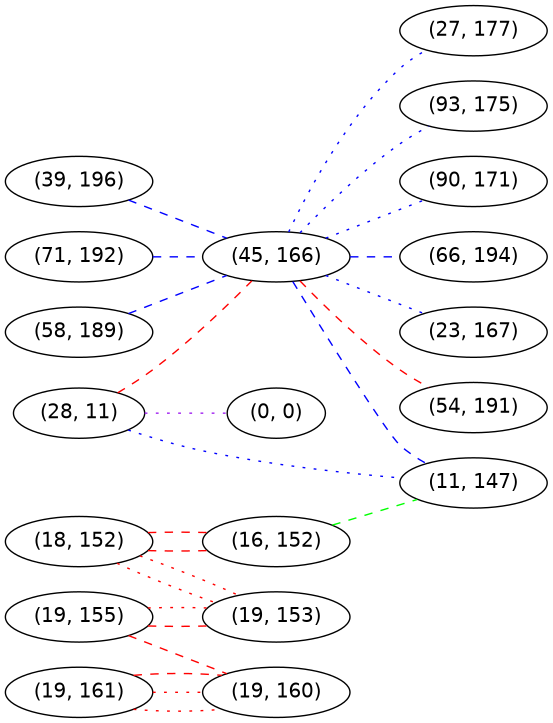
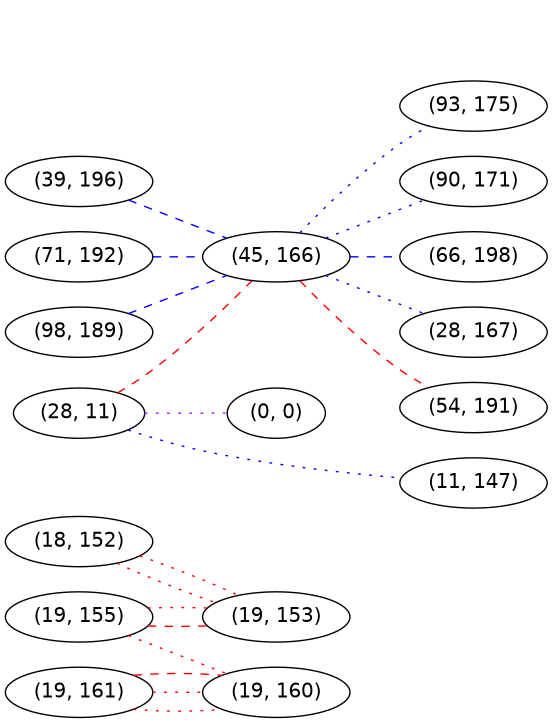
node "(27, 177)": removed
node "(66, 194)": label "(66, 194)" -> "(66, 198)"
node "(58, 189)": label "(58, 189)" -> "(98, 189)"
node "(23, 167)": label "(23, 167)" -> "(28, 167)"
edge "(45, 166)" -- "(11, 147)": removed
node "(16, 152)": removed
edge "(19, 155)" -- "(19, 160)": style dashed -> dotted
